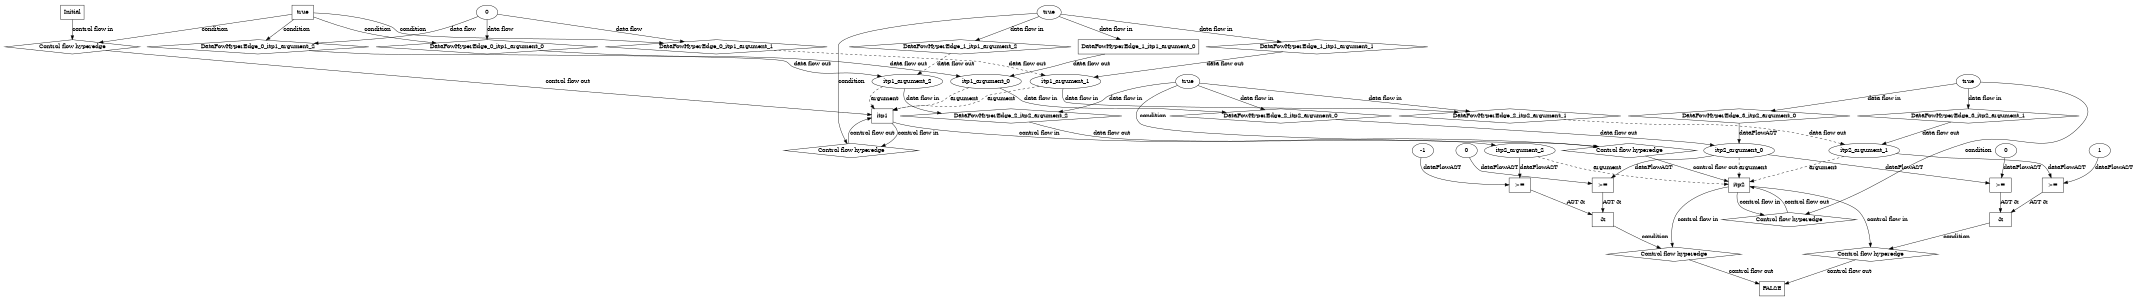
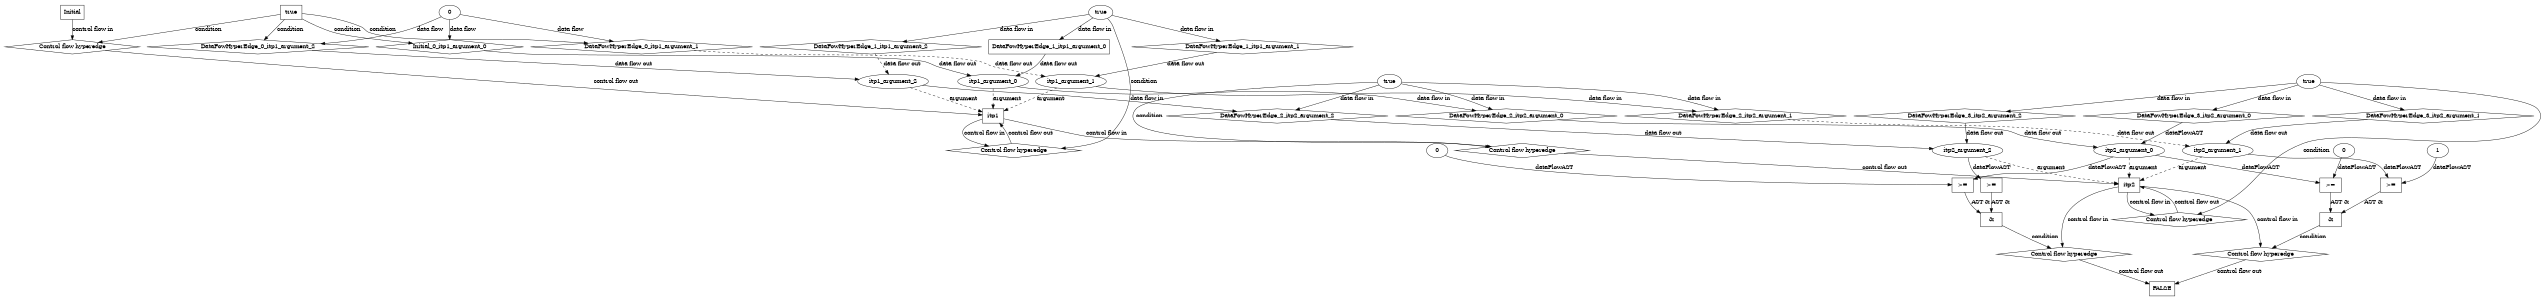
node "DataFowHyperEdge_0_itp1_argument_0": label "DataFowHyperEdge_0_itp1_argument_0" -> "Initial_0_itp1_argument_0"
node "DataFowHyperEdge_3_itp2_argument_2": added
node "-1": removed
